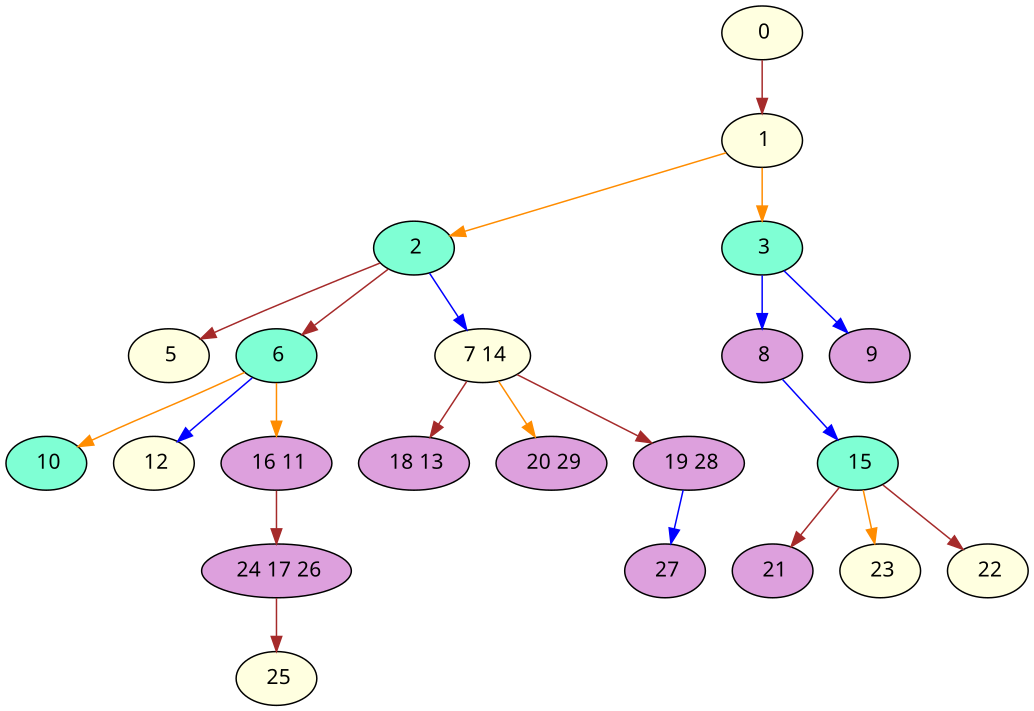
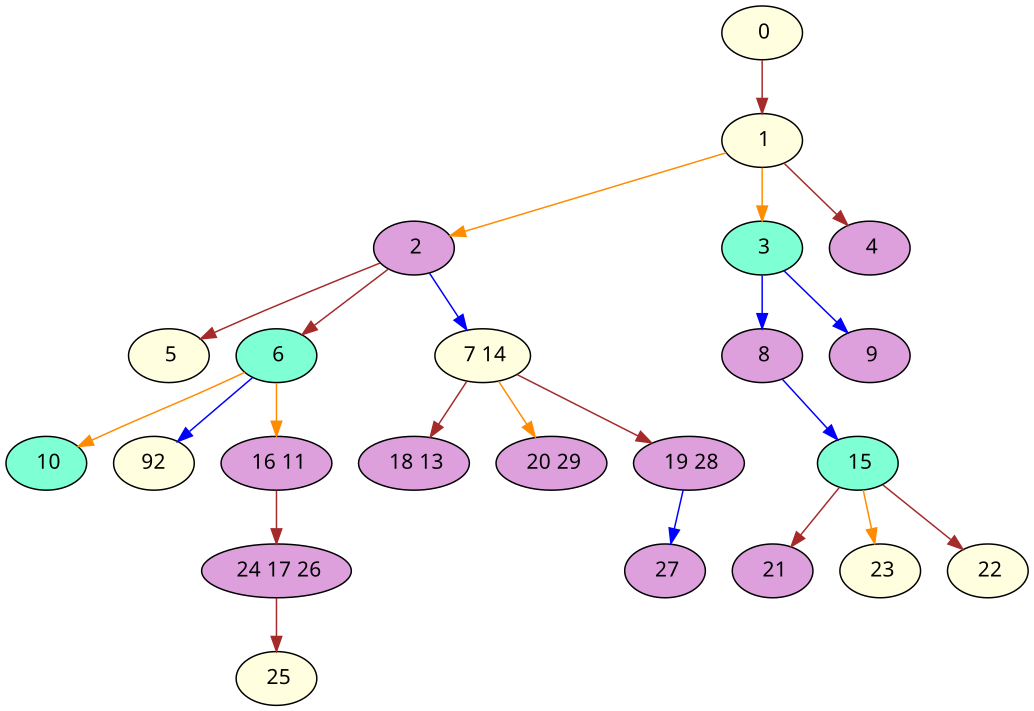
node "2": fillcolor aquamarine -> plum
node "4": added
node "12": label "12" -> "92"
